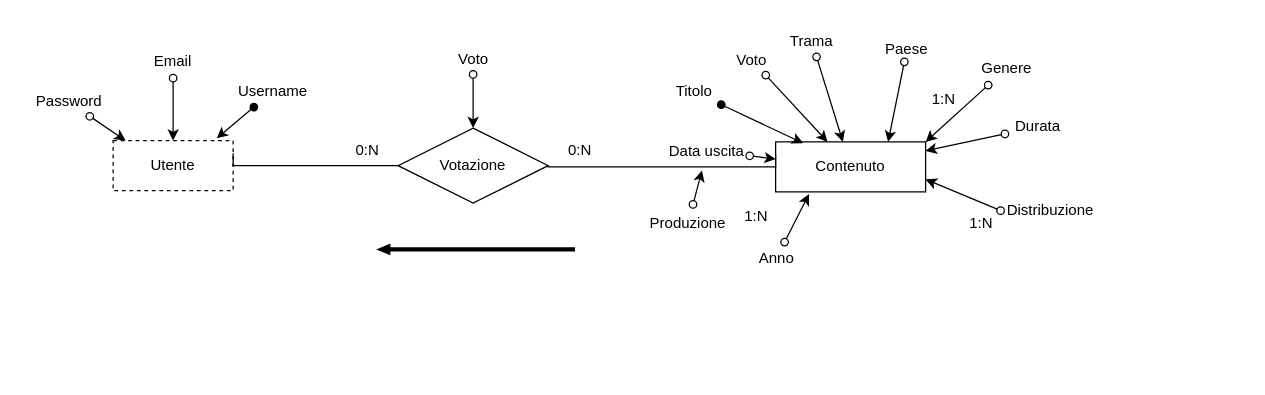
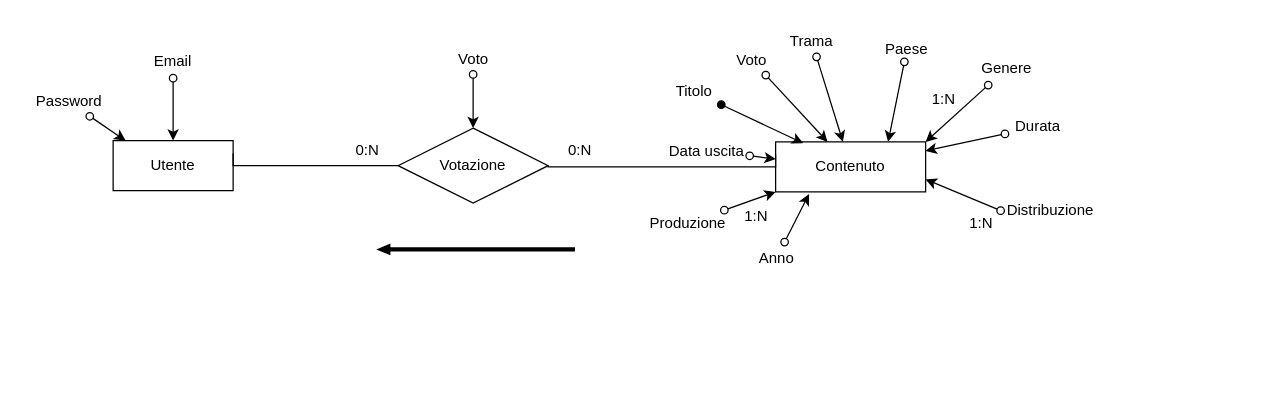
node "Username": removed
edge "Username" -- "Utente": removed
node "Utente": style dashed -> solid
edge "Data uscita" -- "Produzione": now "Contenuto" -- "Produzione"
